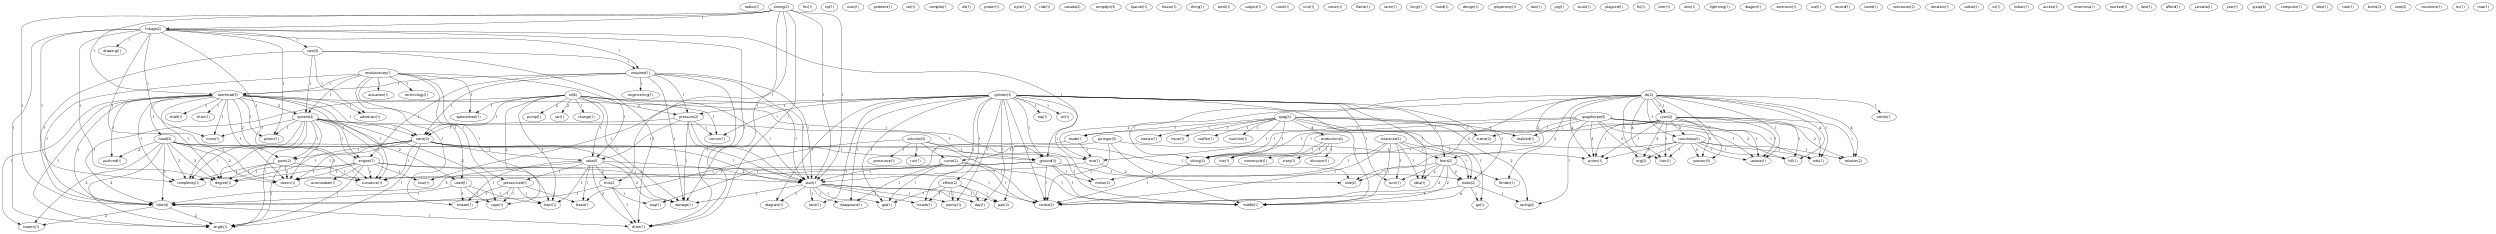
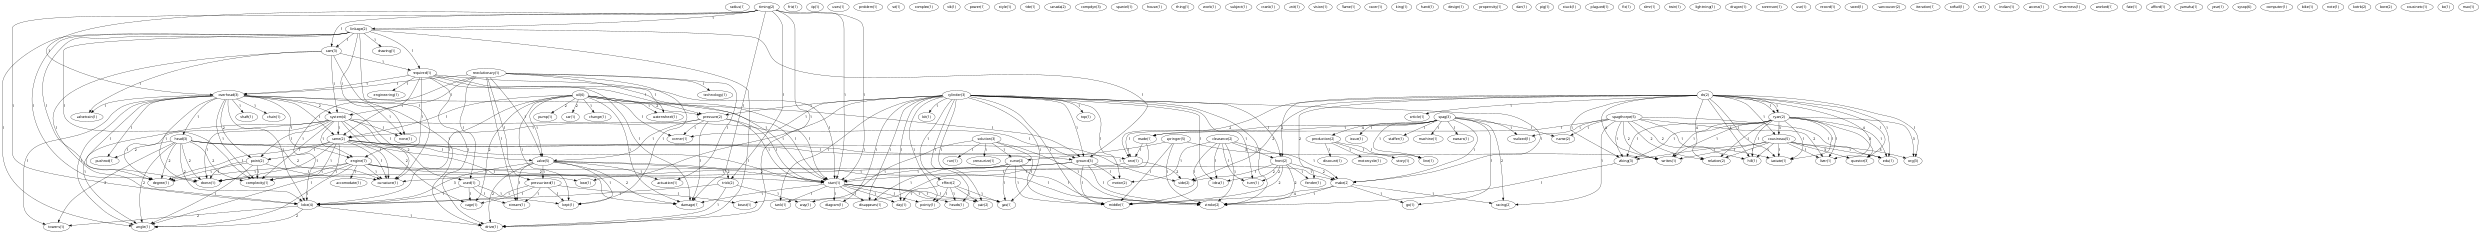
edge "timing(2)" -> "cam(3)": added, label "1"
node "piston(1)": removed
edge "valve(5)" -> "beast(1)": now "valve(5)" -> "actuation(1)"
